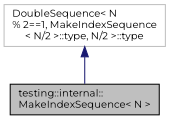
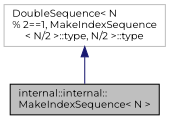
node "testing::internal:: MakeIndexSequence< N >": label "testing::internal:: MakeIndexSequence< N >" -> "internal::internal:: MakeIndexSequence< N >"
